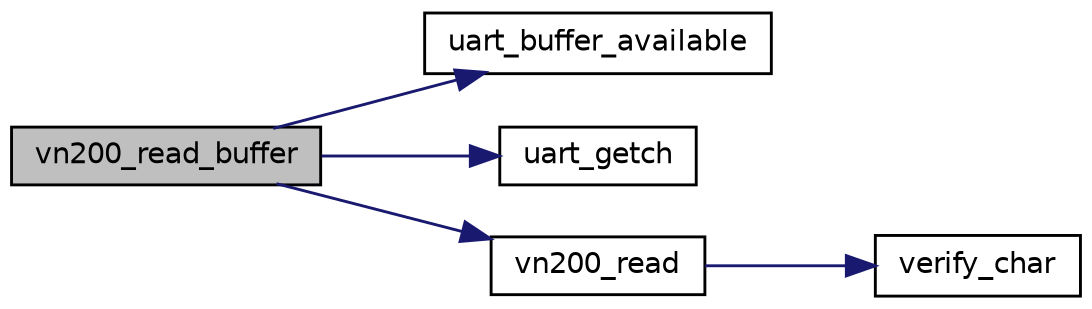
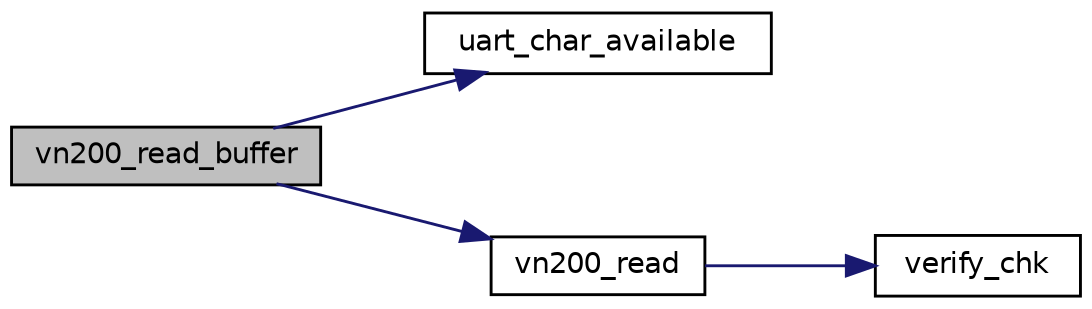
node "uart_buffer_available": label "uart_buffer_available" -> "uart_char_available"
node "uart_getch": removed
node "verify_char": label "verify_char" -> "verify_chk"
